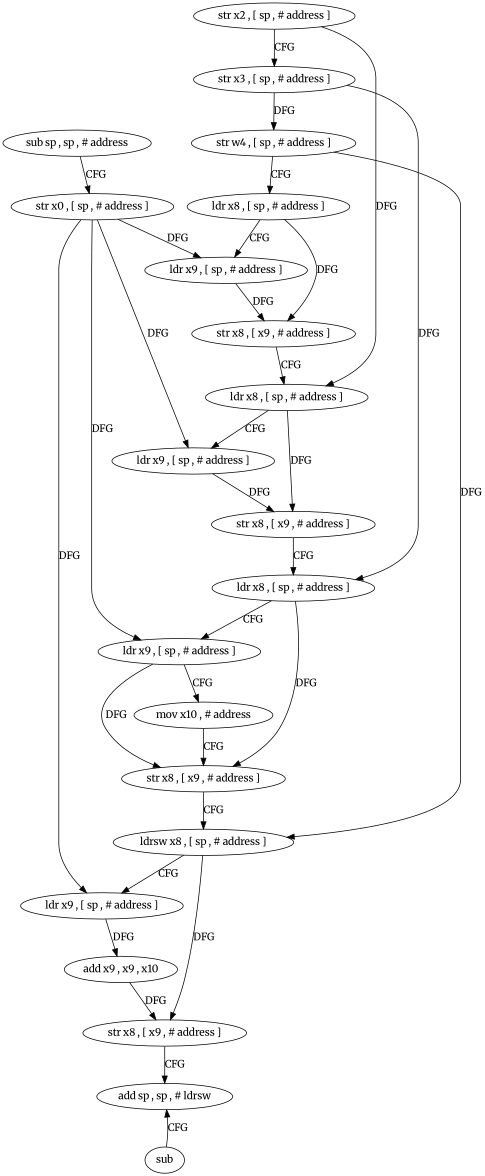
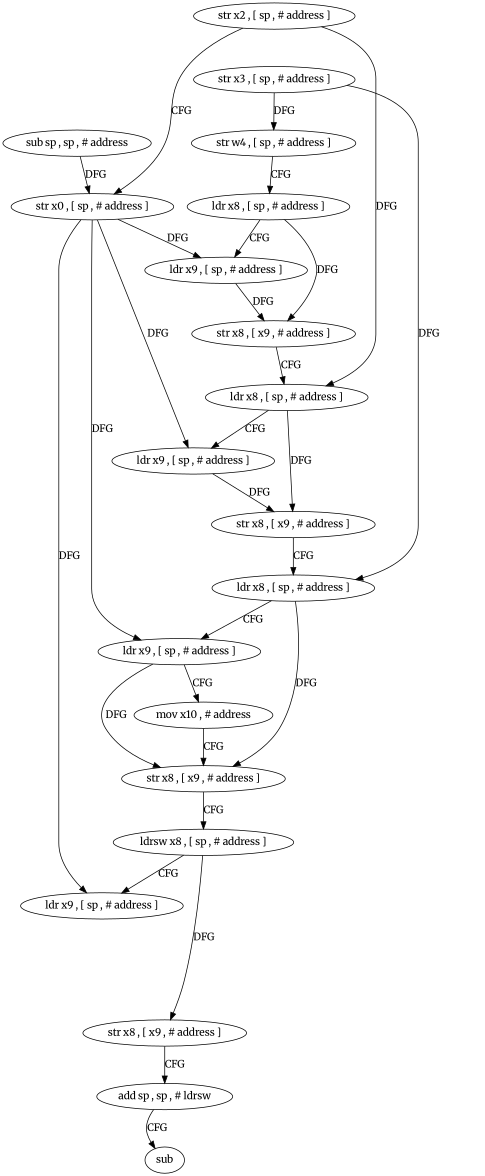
edge "str x2 , [ sp , # address ]" -> "str x3 , [ sp , # address ]": now "str x2 , [ sp , # address ]" -> "str x0 , [ sp , # address ]"
edge "sub sp , sp , # address" -> "str x0 , [ sp , # address ]": label "CFG" -> "DFG"
edge "str w4 , [ sp , # address ]" -> "ldrsw x8 , [ sp , # address ]": removed, label "DFG"
node "add x9 , x9 , x10": removed
edge "sub" -> "add sp , sp , # ldrsw": reversed
